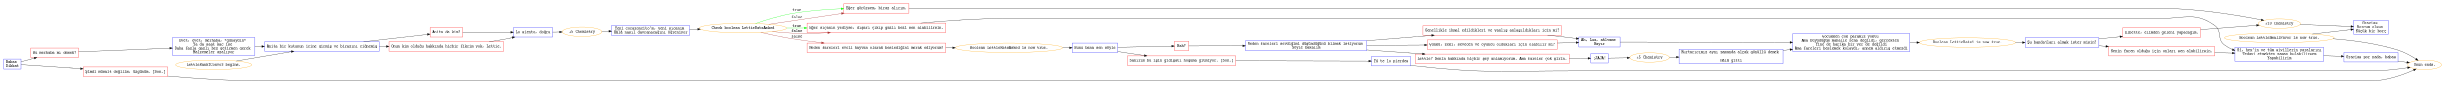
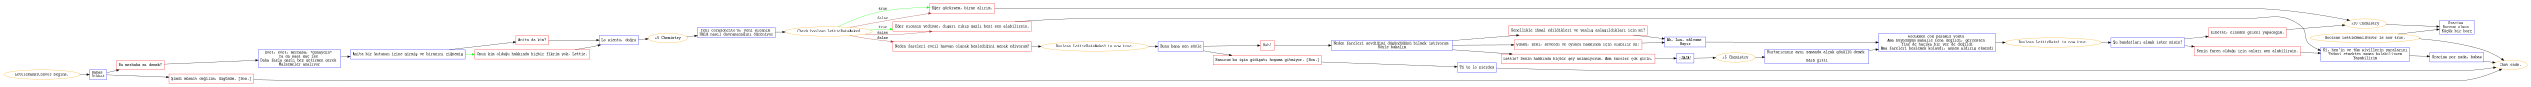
node "Çünkü, zeki, sevecen ve oyuncu oldukları için olabilir mi?": label "Çünkü, zeki, sevecen ve oyuncu oldukları için olabilir mi?" -> "Çünkü, zeki, sevecen ve oyuncu hakkında için olabilir mi?"
edge "Anita bir kutunun içine girmiş ve birazını çiğnemiş" -> "Onun kim olduğu hakkında hiçbir fikrim yok, Lettie.": color black -> green
edge "LettieRank1Convo3 begins." -> "Anita bir kutunun içine girmiş ve birazını çiğnemiş": now "LettieRank1Convo3 begins." -> "Babas Dikkat"
node "Onun ends.": label "Onun ends." -> "Chat ends."
